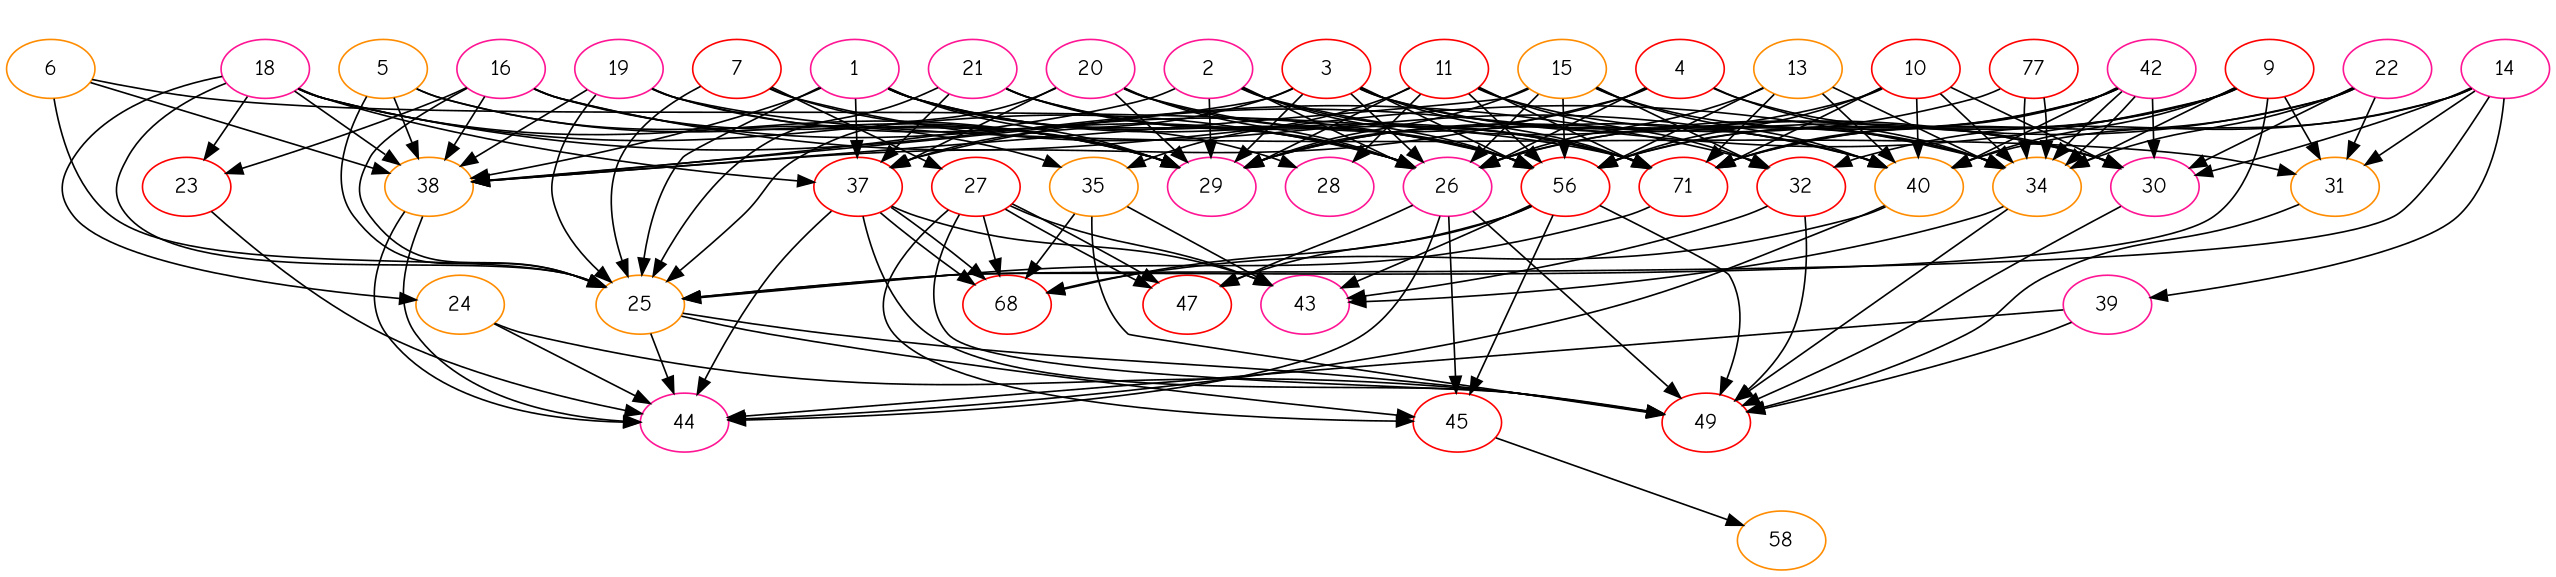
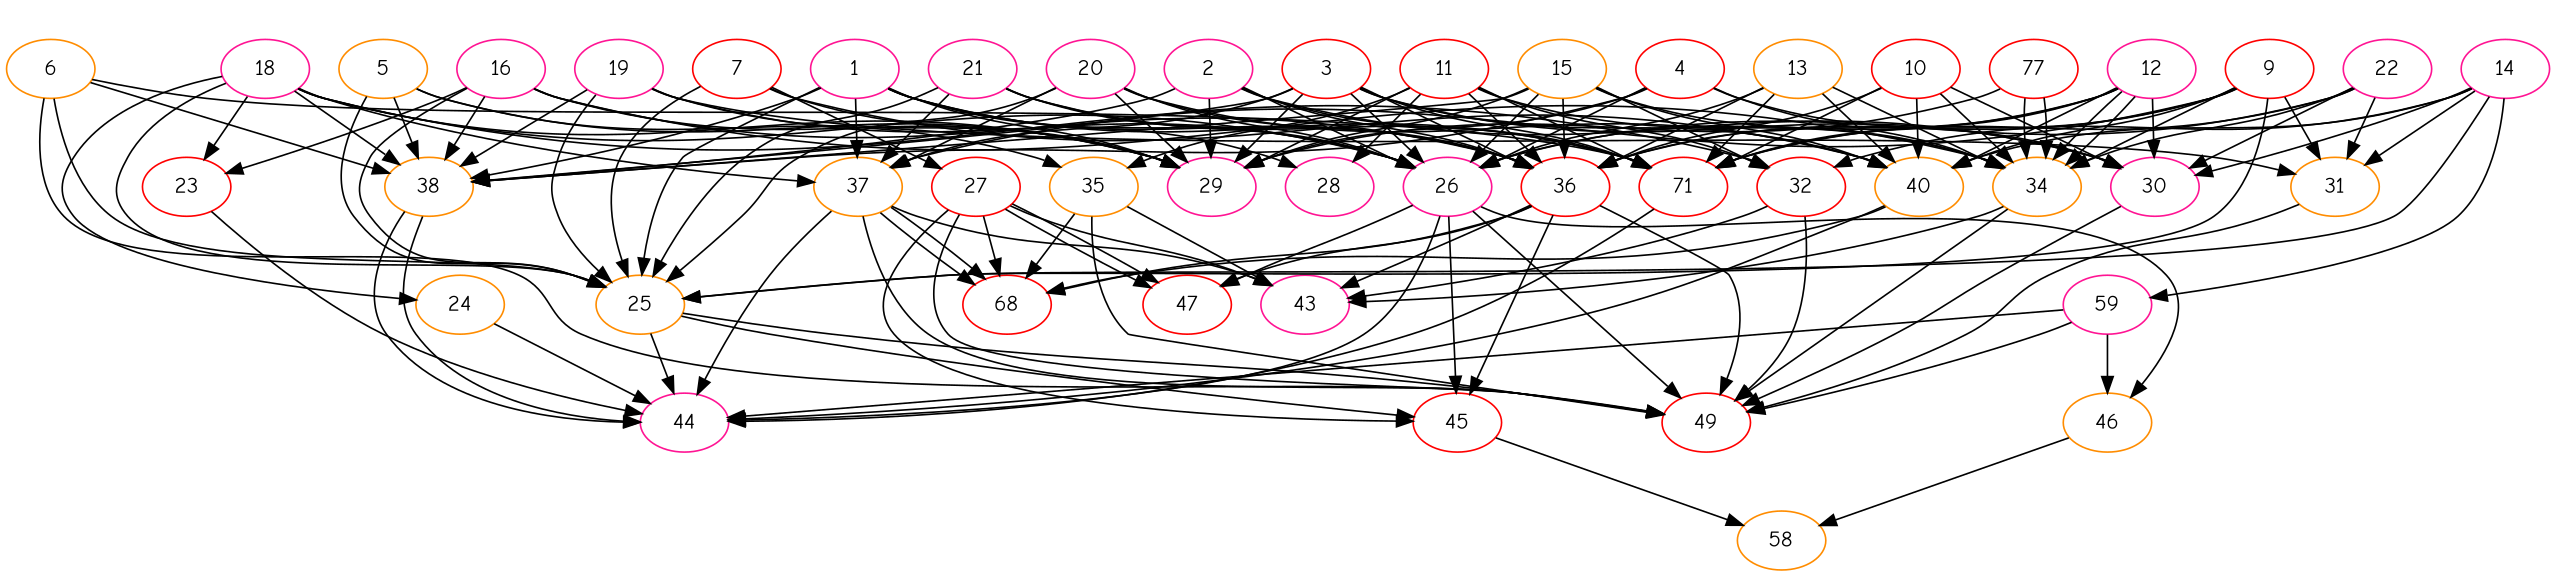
node "42": label "42" -> "12"
edge "10" -> "29": removed
node "37": color red -> darkorange
node "56": label "56" -> "36"
edge "71" -> "25": now "71" -> "44"
node "39": label "39" -> "59"
edge "24" -> "49": now "6" -> "49"
node "46": added
